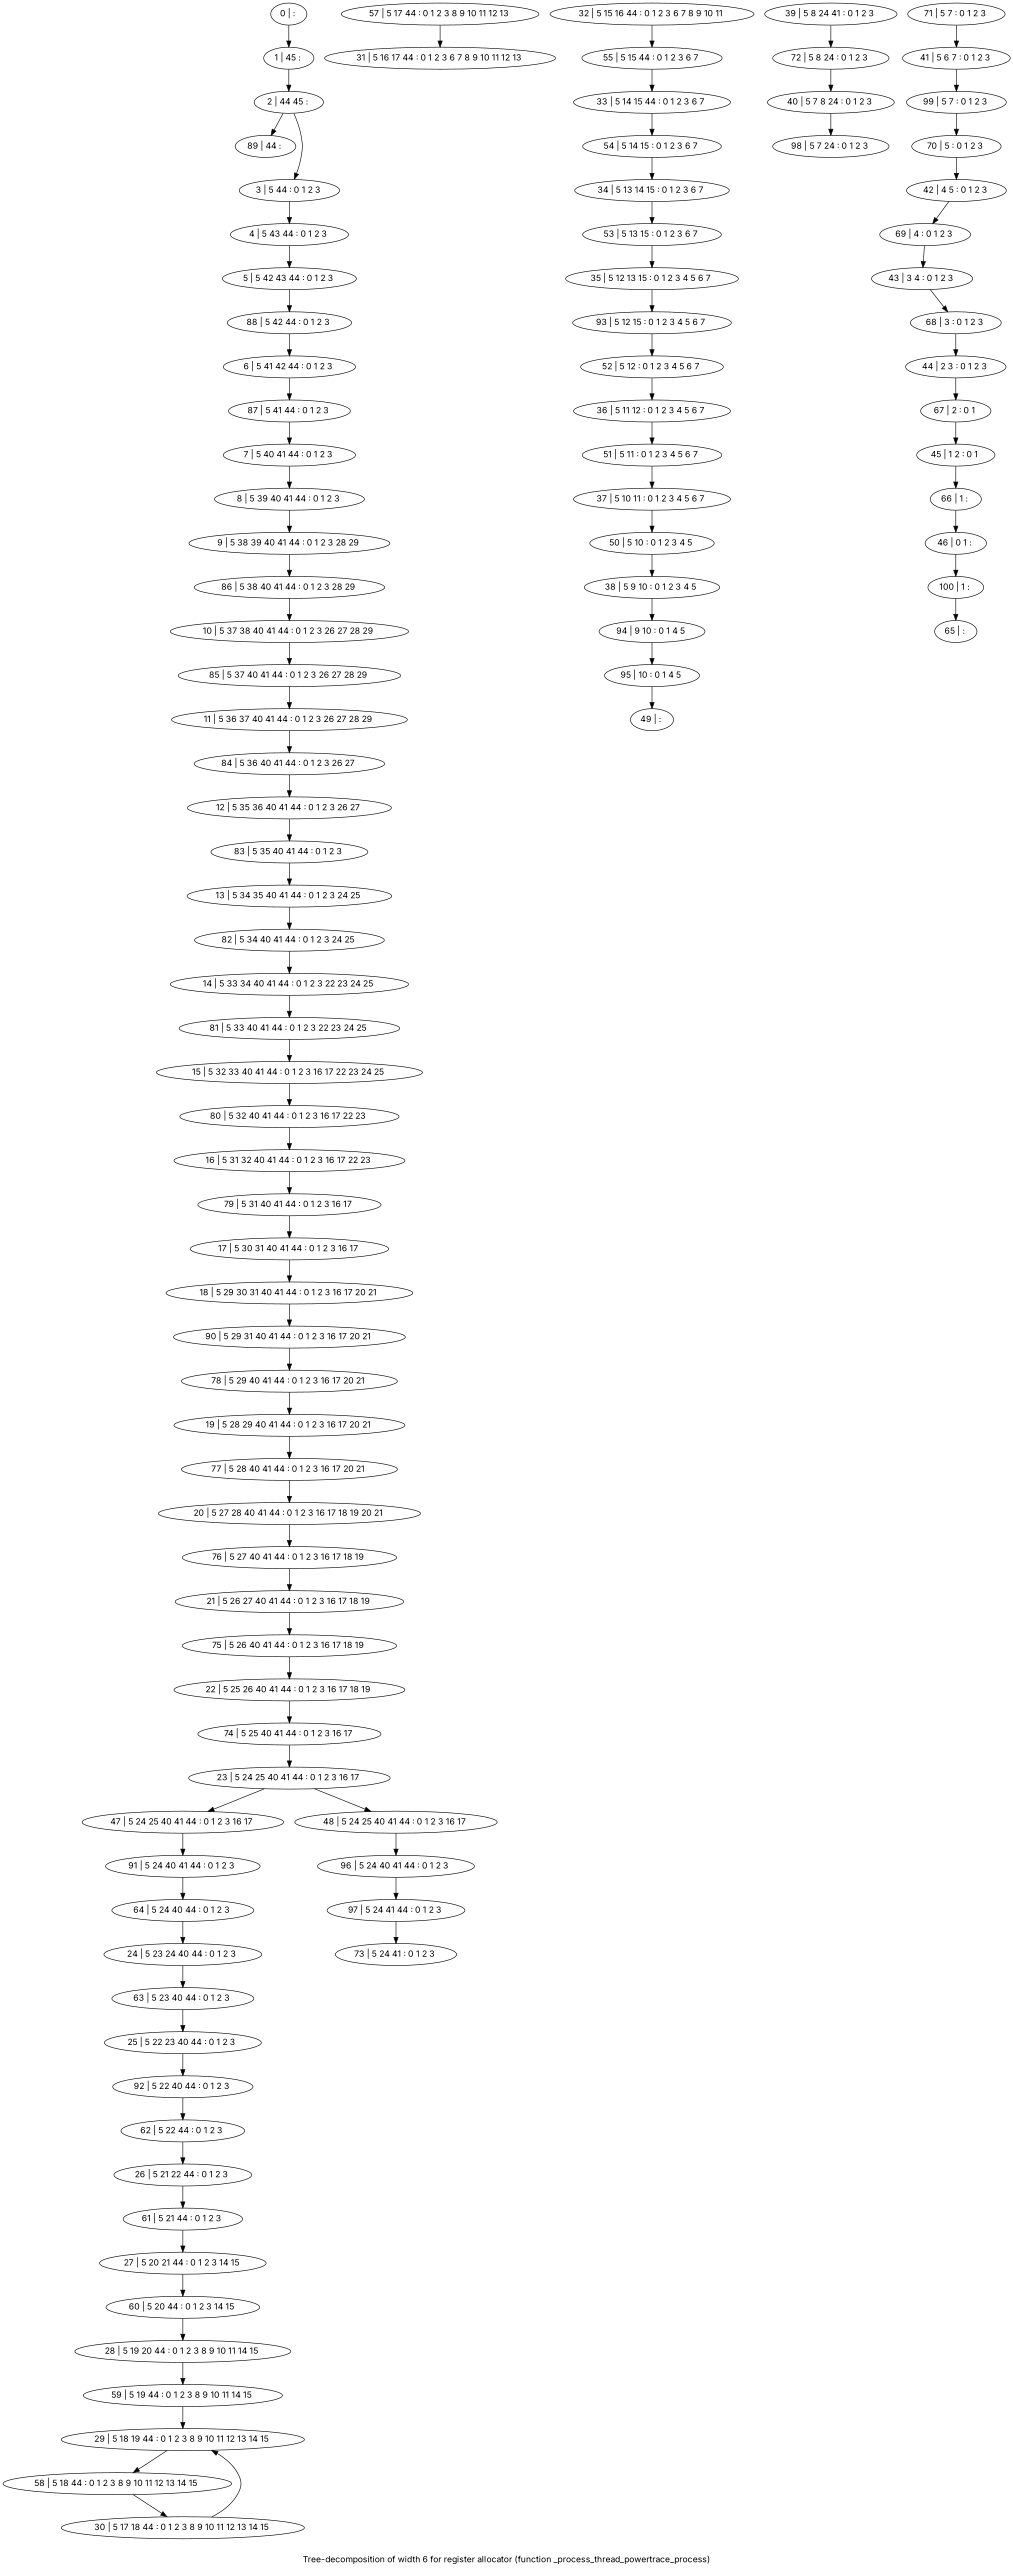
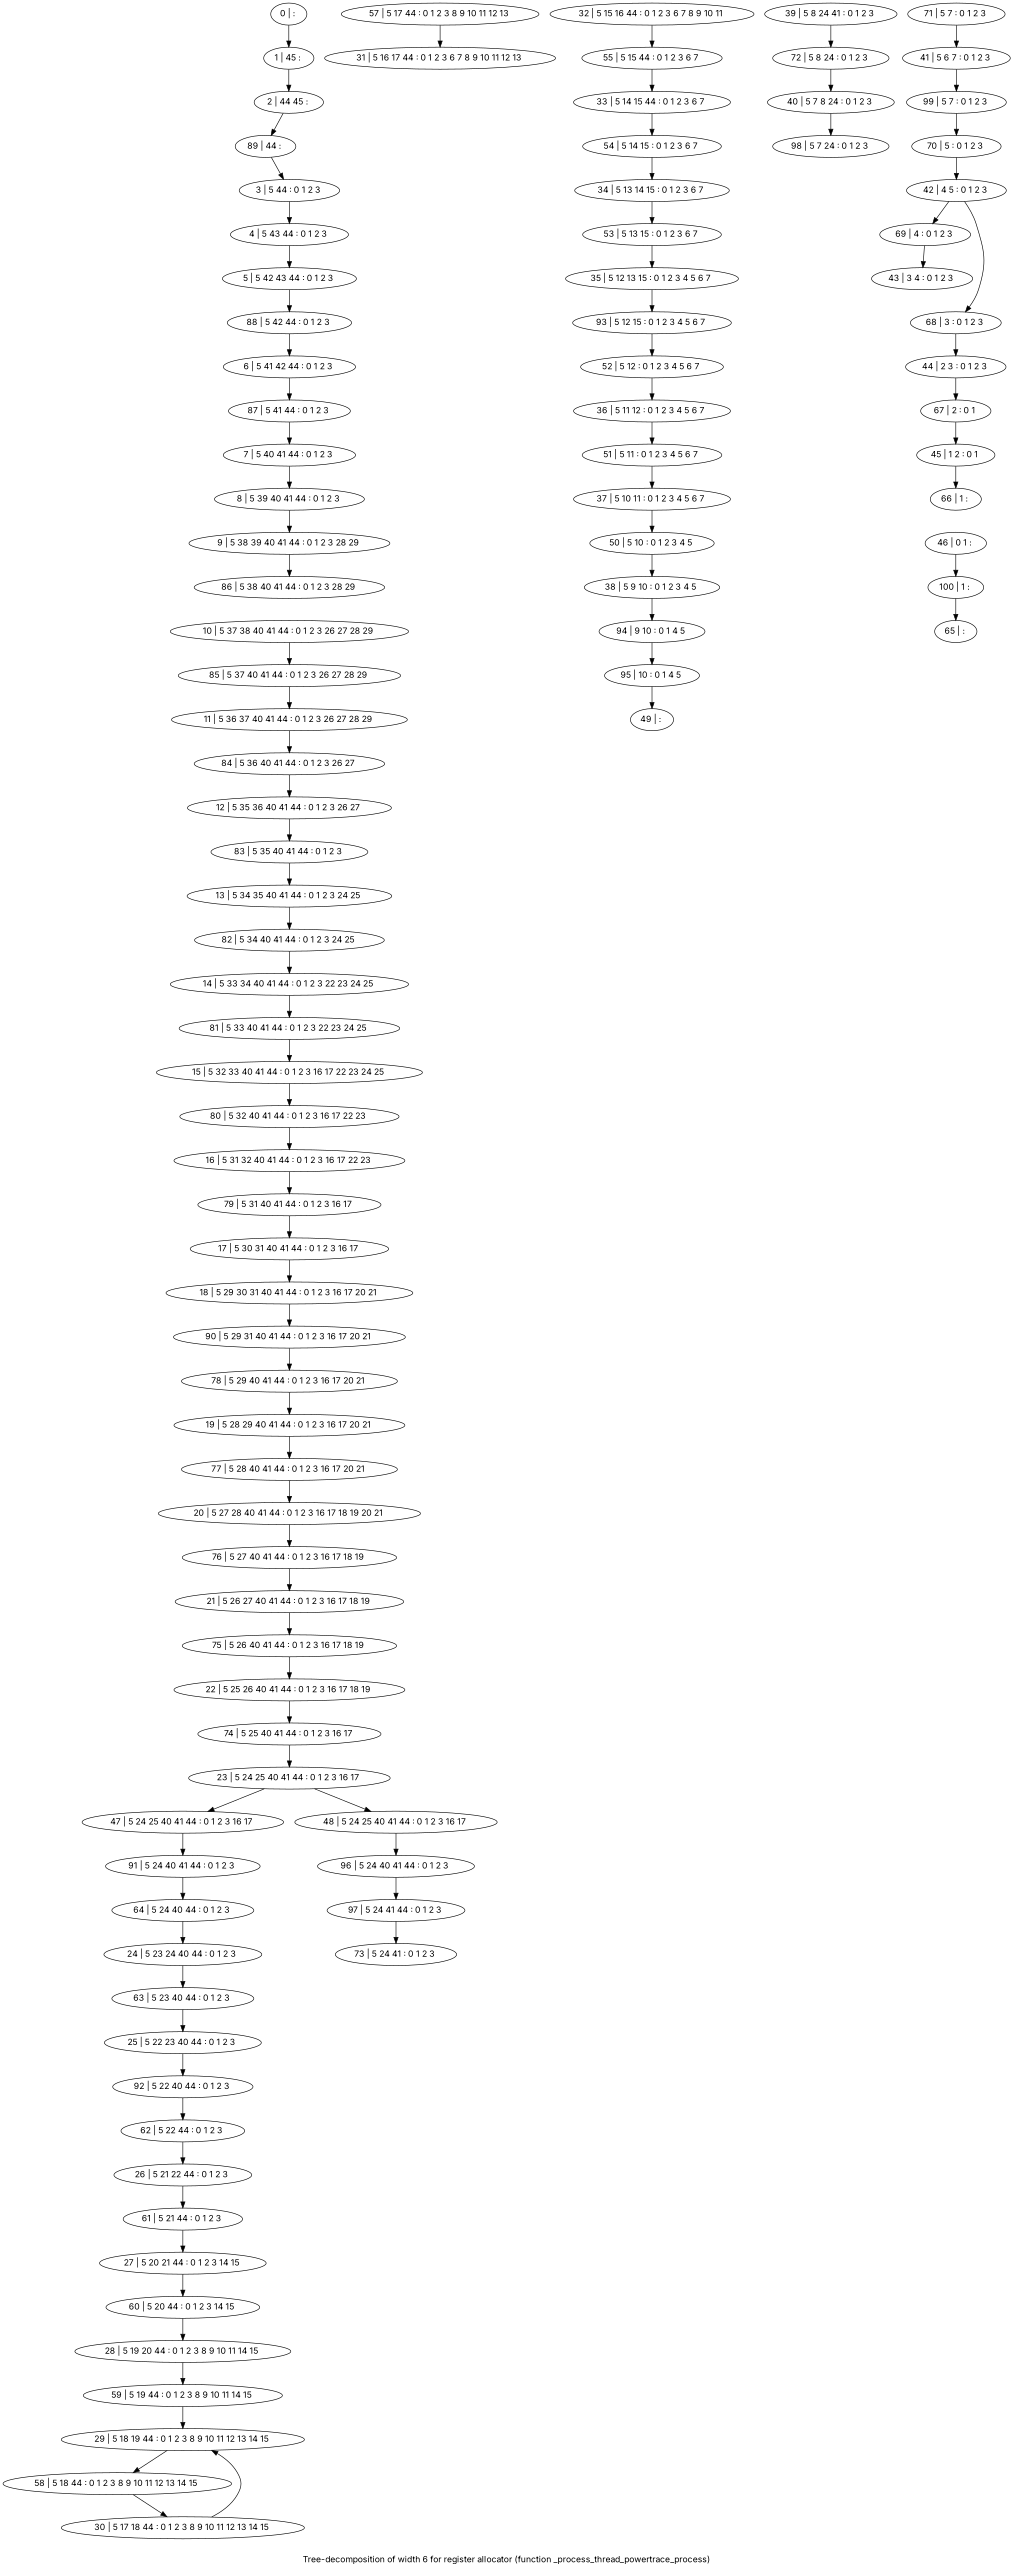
edge "2 | 44 45 :" -> "3 | 5 44 : 0 1 2 3": now "89 | 44 :" -> "3 | 5 44 : 0 1 2 3"
edge "43 | 3 4 : 0 1 2 3" -> "68 | 3 : 0 1 2 3": now "42 | 4 5 : 0 1 2 3" -> "68 | 3 : 0 1 2 3"
edge "66 | 1 :" -> "46 | 0 1 :": removed
edge "86 | 5 38 40 41 44 : 0 1 2 3 28 29" -> "10 | 5 37 38 40 41 44 : 0 1 2 3 26 27 28 29": removed
